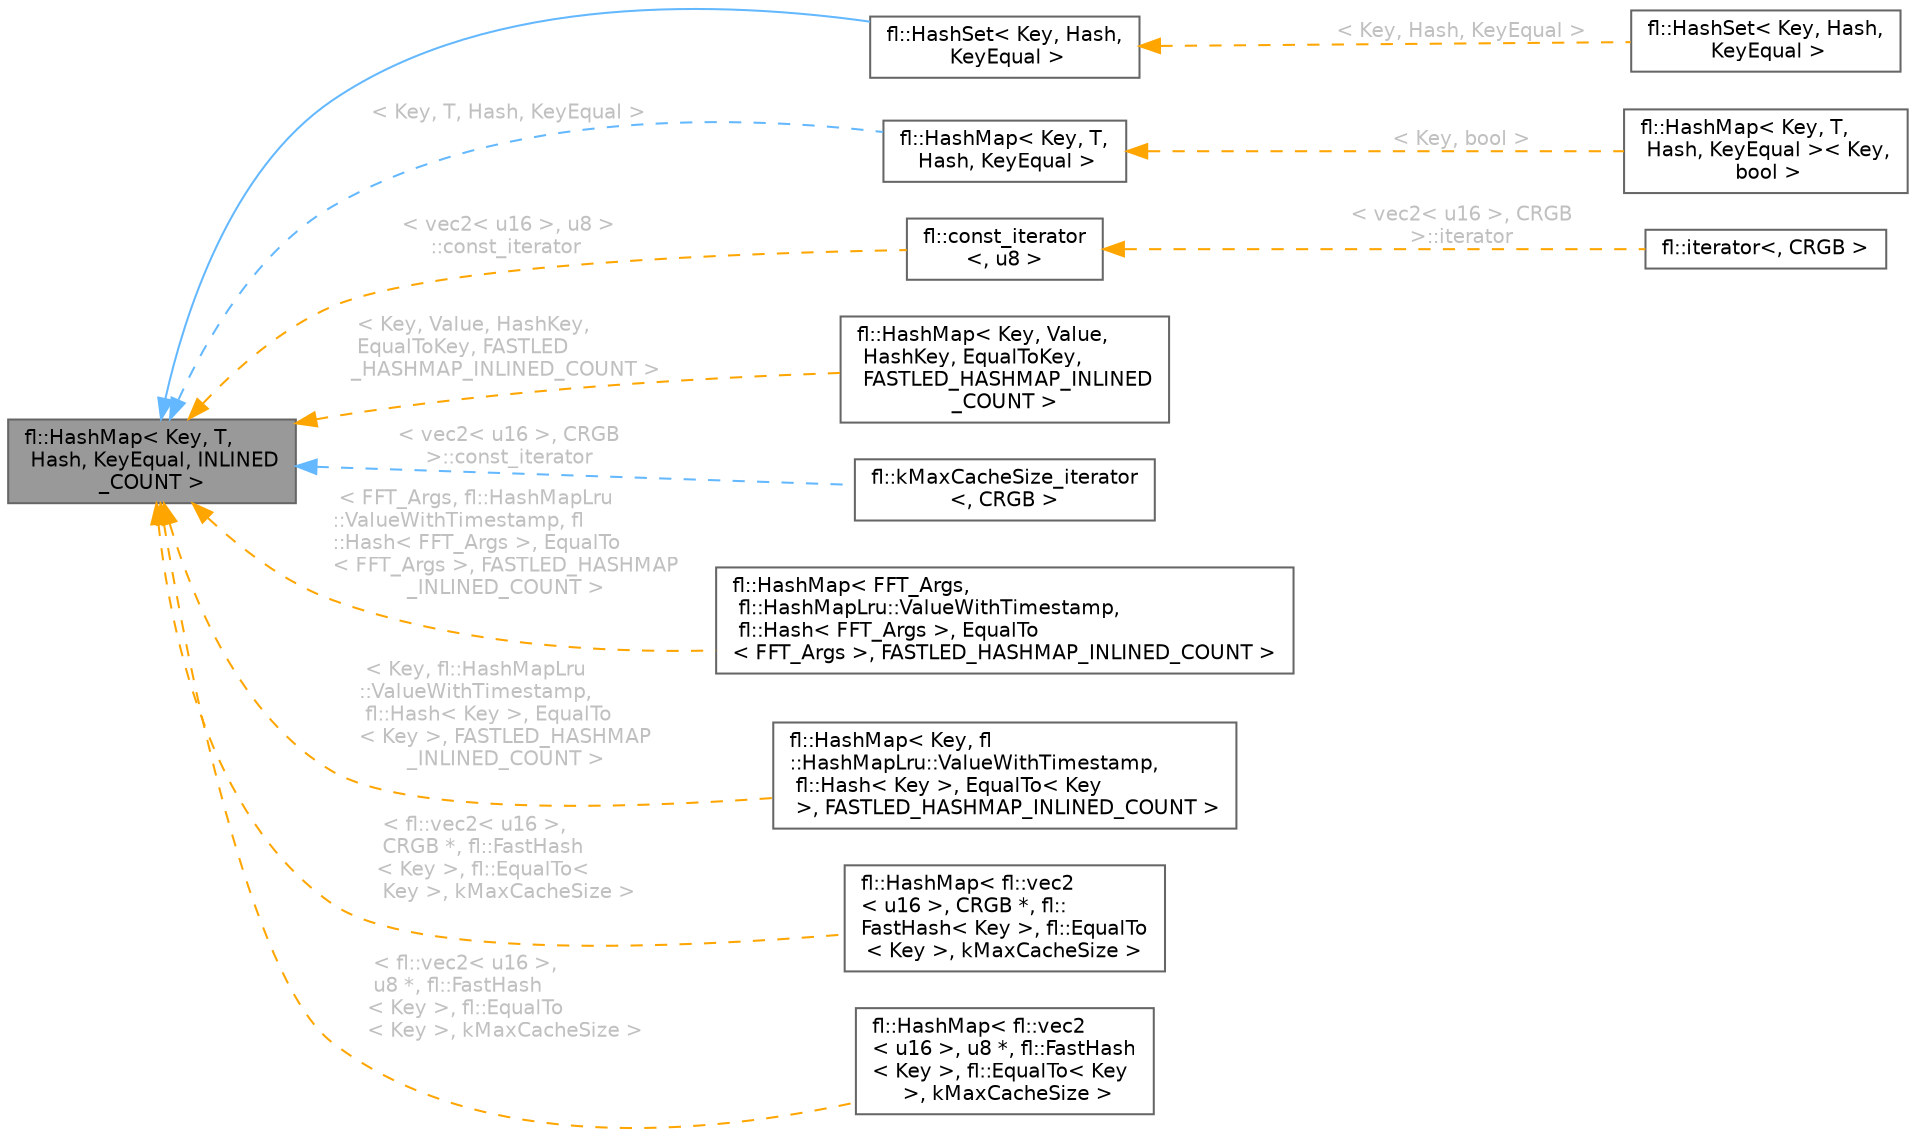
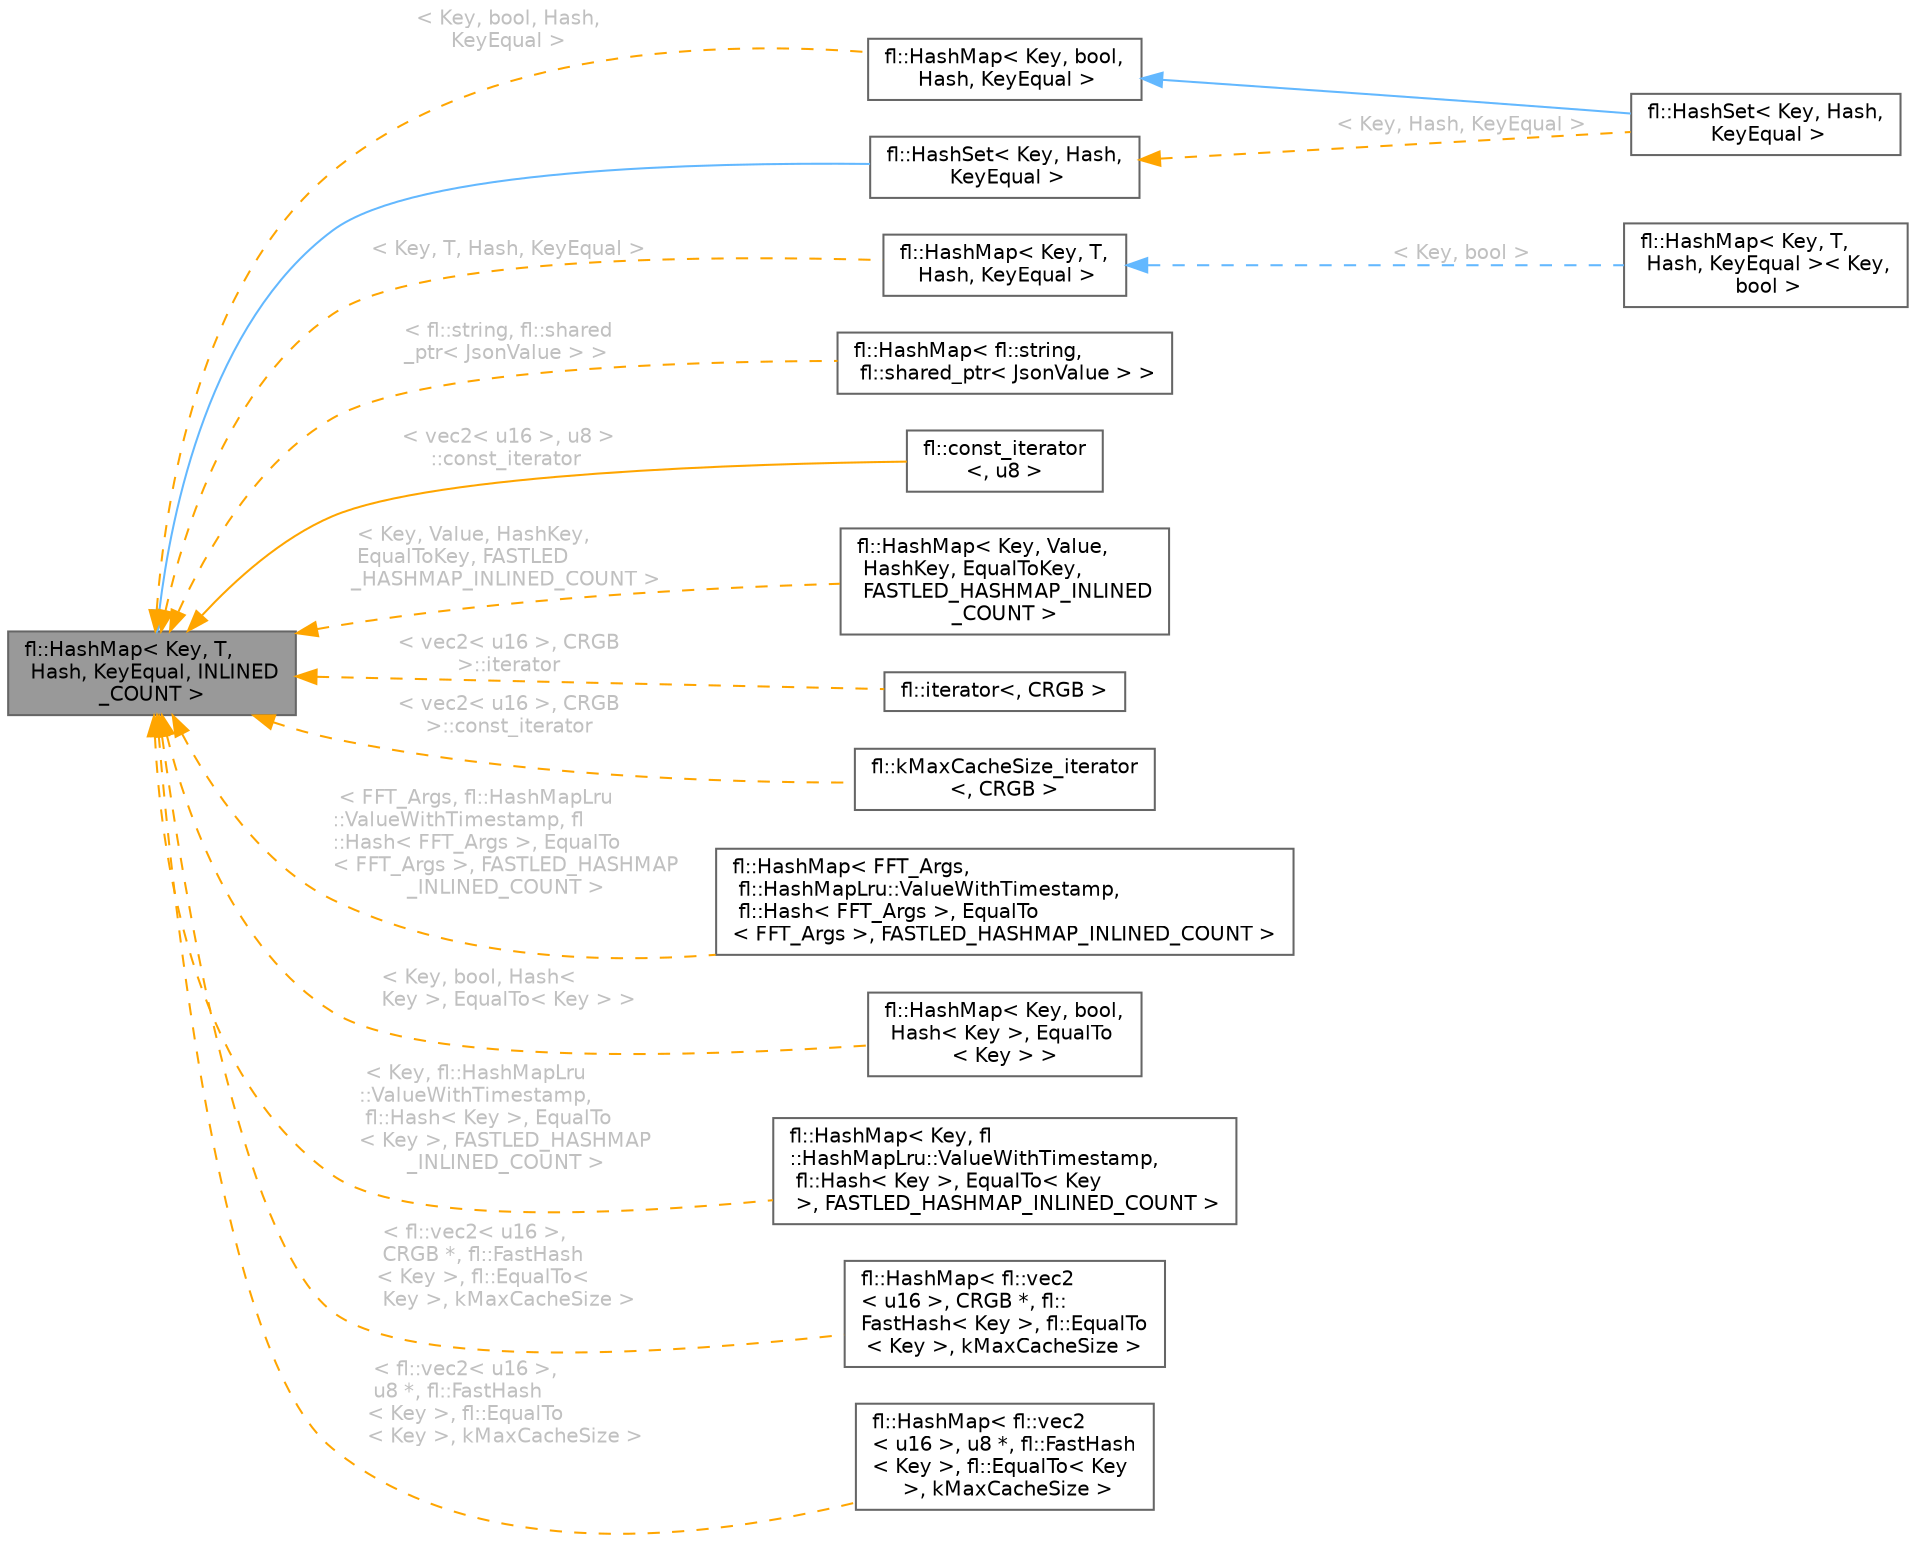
node "fl::HashMap< Key, bool, Hash, KeyEqual >": added
edge "fl::HashMap< Key, T, Hash, KeyEqual >" -> "fl::HashMap< Key, T, Hash, KeyEqual, INLINED _COUNT >": color steelblue1 -> orange
edge "fl::HashMap< Key, T, Hash, KeyEqual >< Key, bool >" -> "fl::HashMap< Key, T, Hash, KeyEqual >": color orange -> steelblue1
edge "fl::iterator<, CRGB >" -> "fl::const_iterator <, u8 >": now "fl::iterator<, CRGB >" -> "fl::HashMap< Key, T, Hash, KeyEqual, INLINED _COUNT >"
edge "fl::const_iterator <, u8 >" -> "fl::HashMap< Key, T, Hash, KeyEqual, INLINED _COUNT >": style dashed -> solid
node "fl::HashMap< fl::string, fl::shared_ptr< JsonValue > >": added
edge "fl::kMaxCacheSize_iterator <, CRGB >" -> "fl::HashMap< Key, T, Hash, KeyEqual, INLINED _COUNT >": color steelblue1 -> orange
node "fl::HashMap< Key, bool, Hash< Key >, EqualTo < Key > >": added
